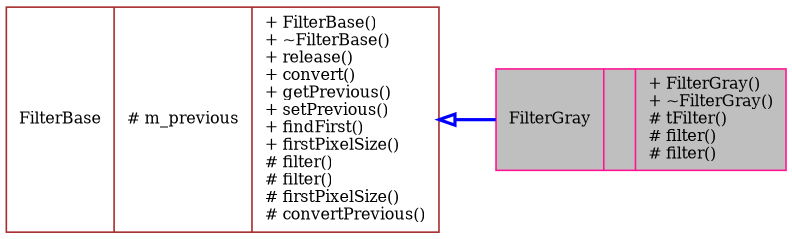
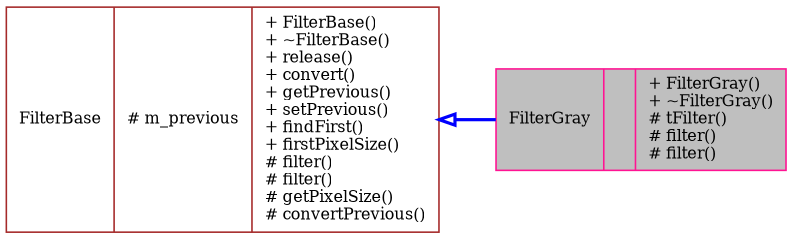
node "FilterBase": text "# firstPixelSize()" -> "# getPixelSize()"
